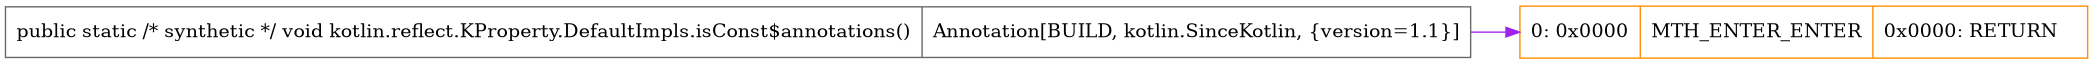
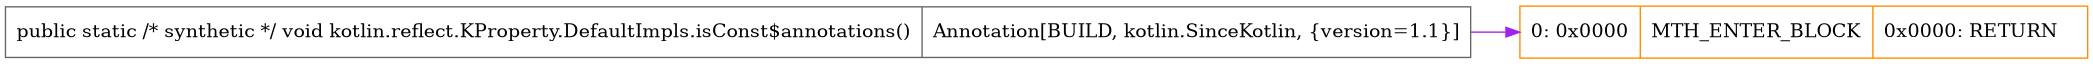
node "0: 0x0000": text "MTH_ENTER_ENTER" -> "MTH_ENTER_BLOCK"
